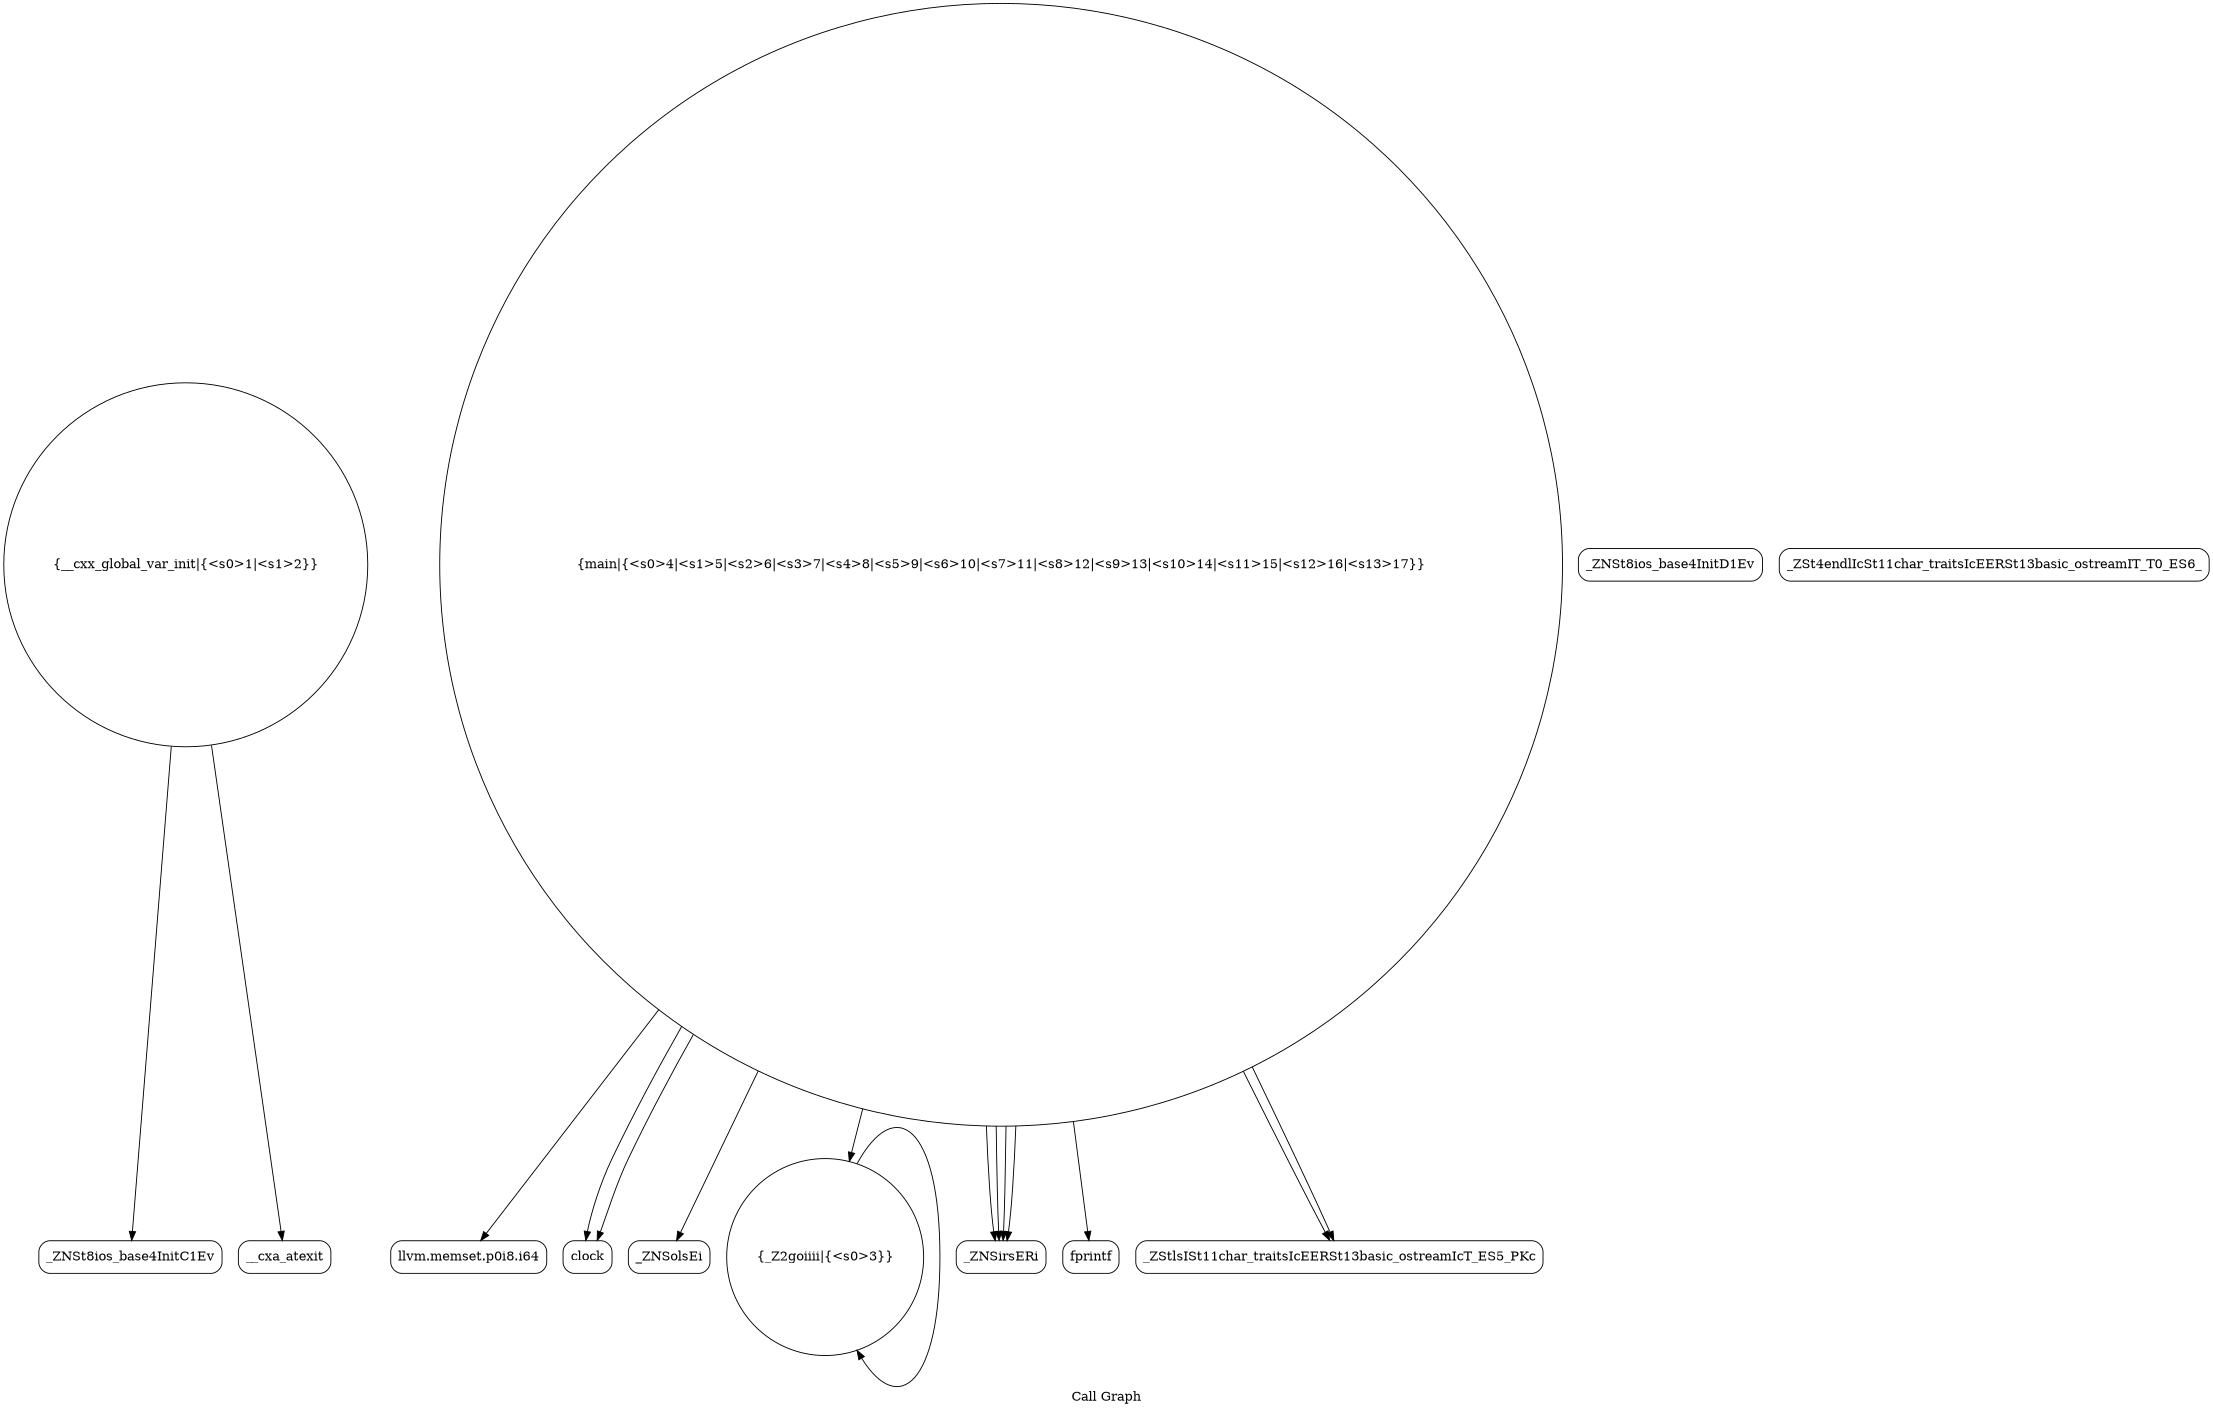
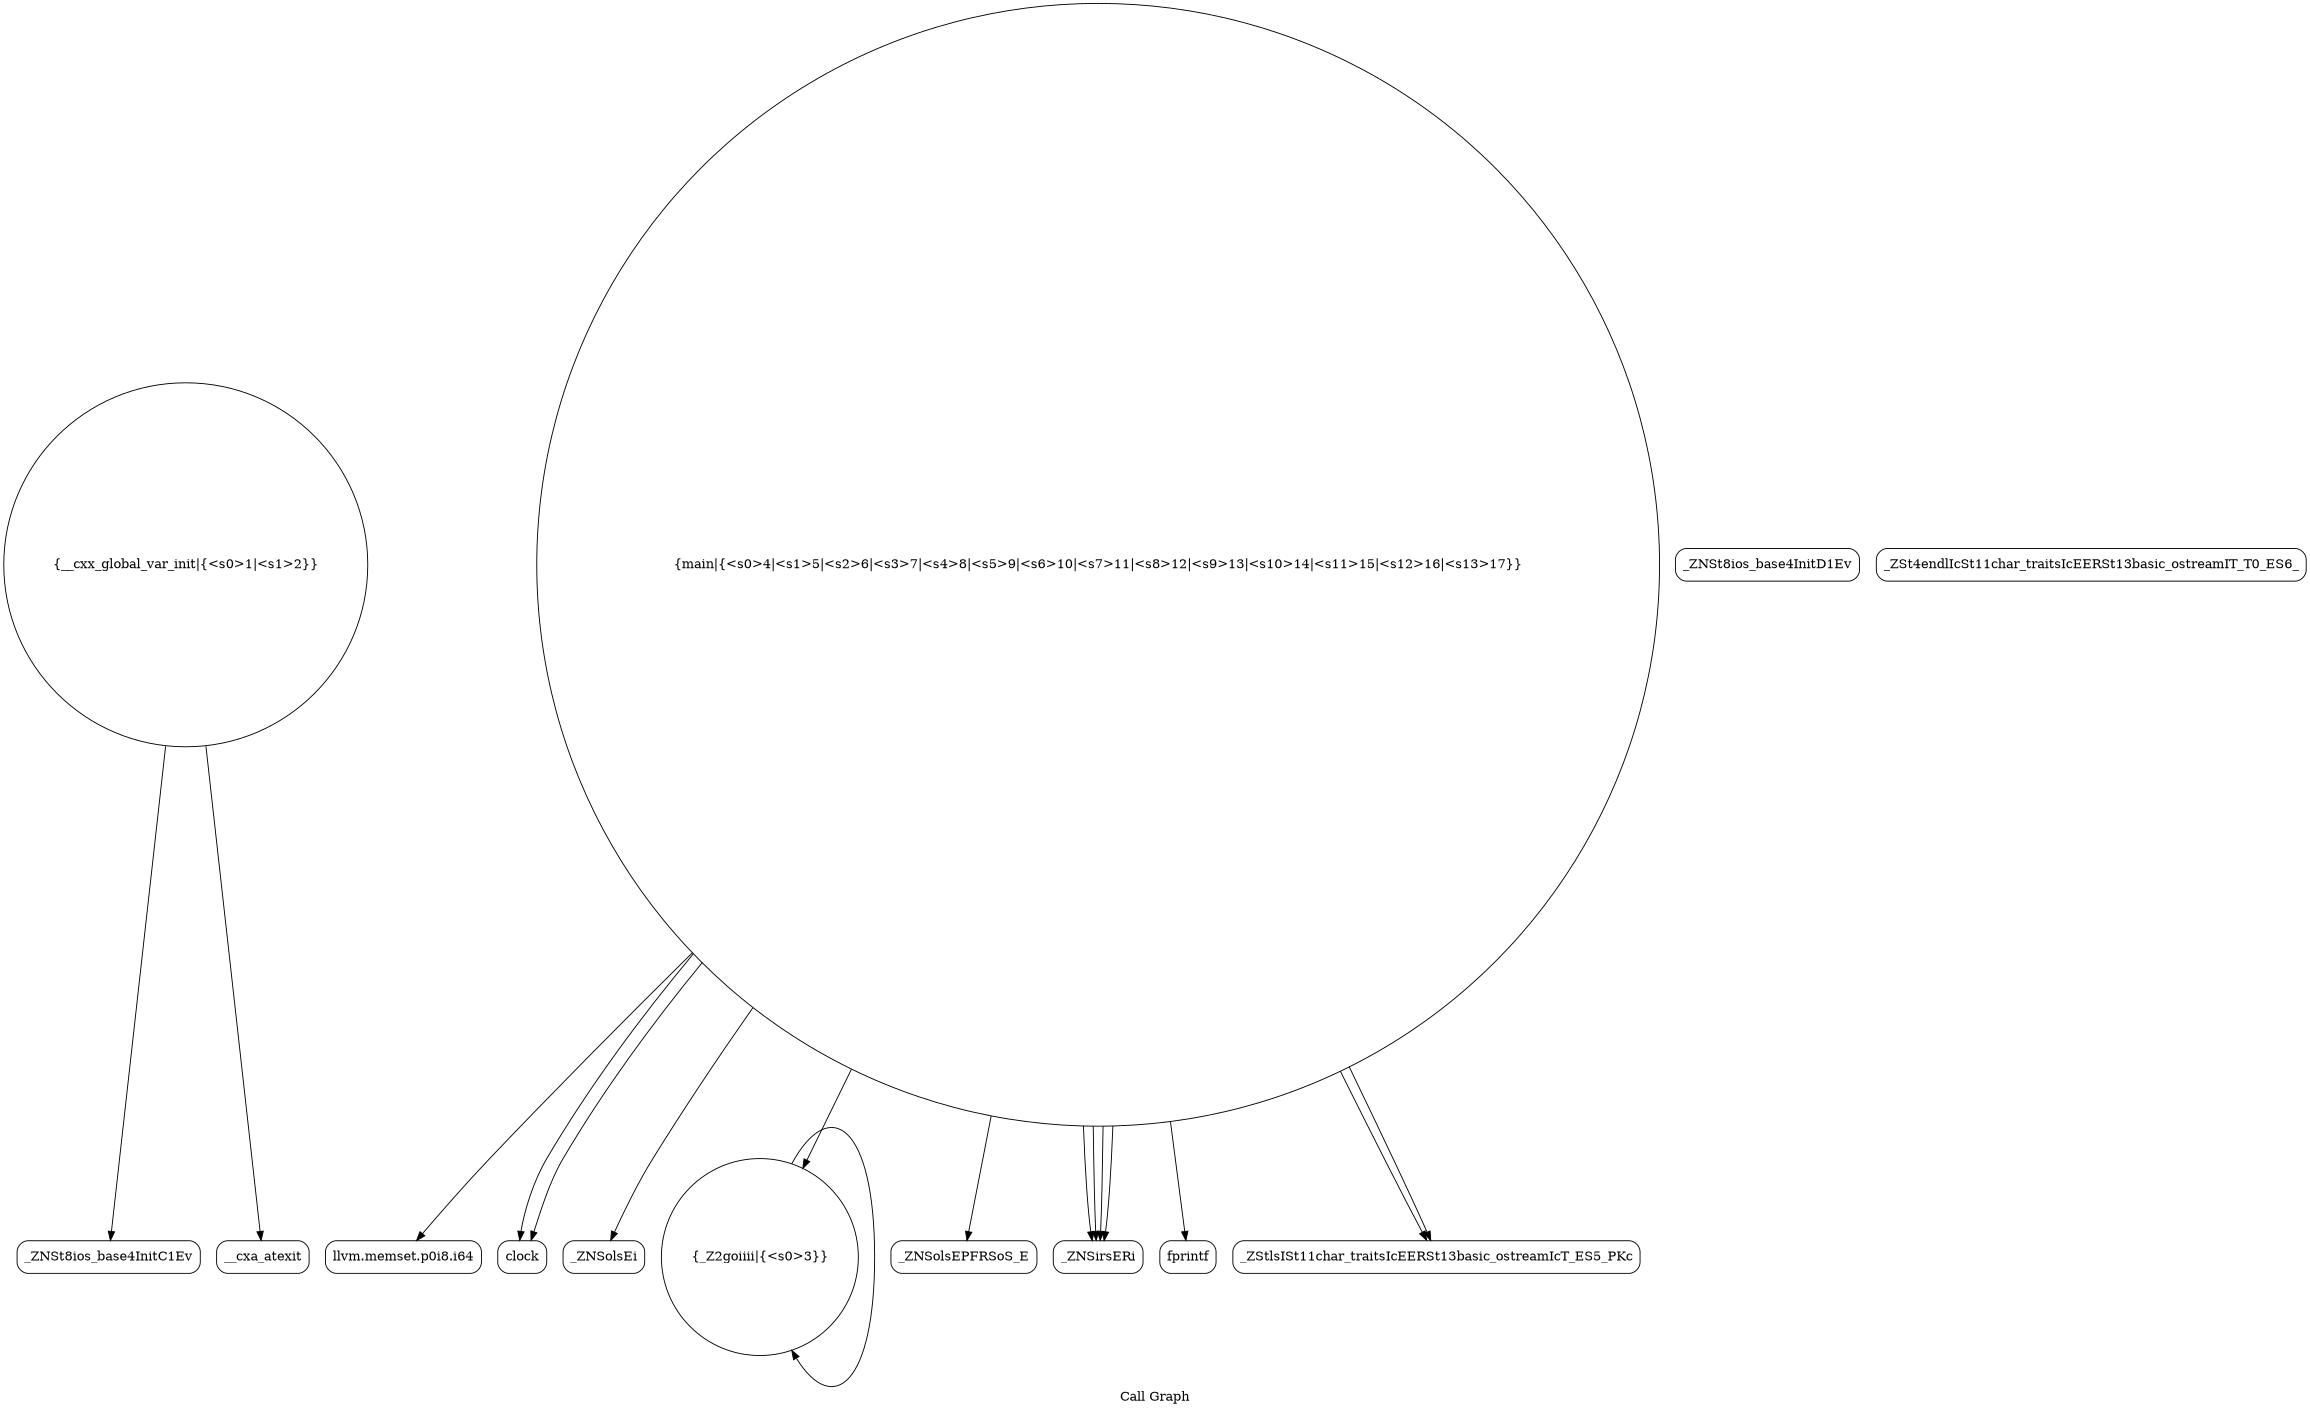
node "_ZNSolsEPFRSoS_E": added
